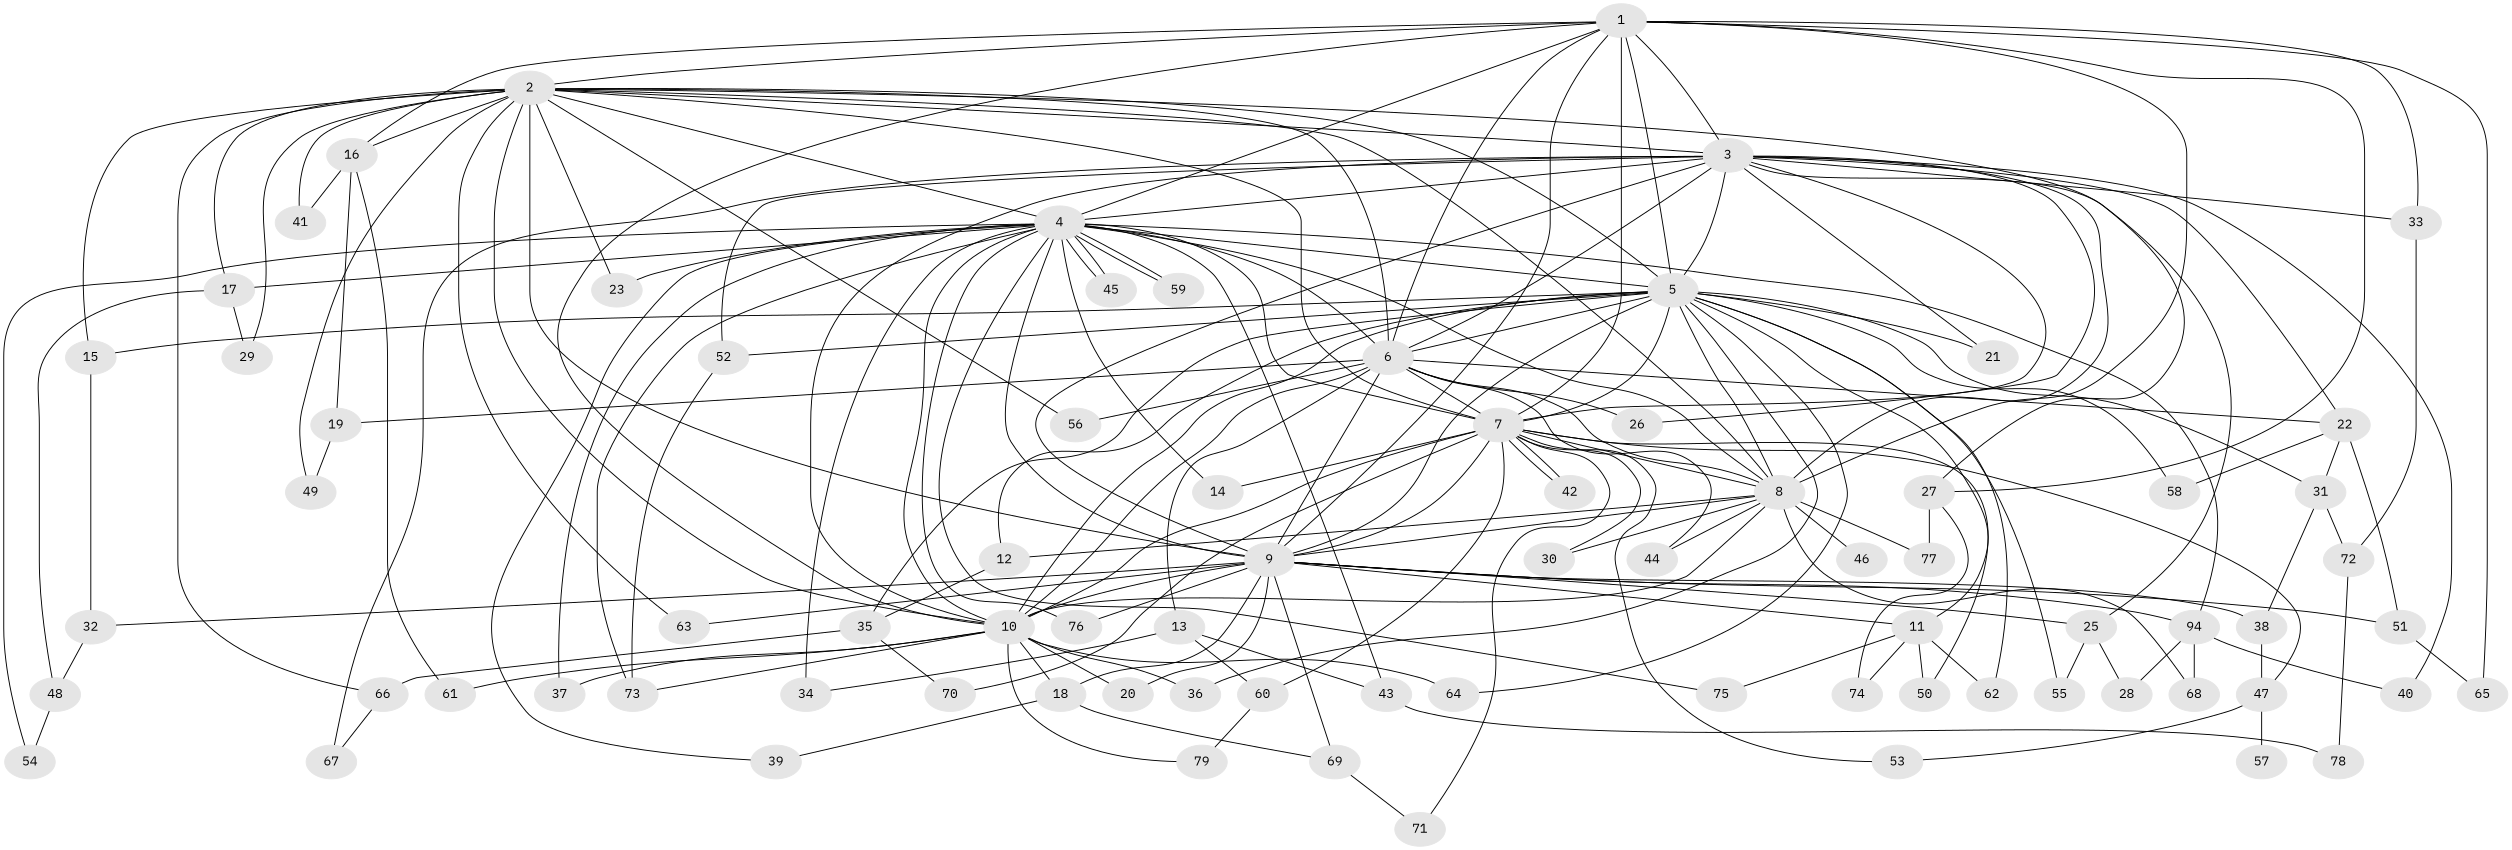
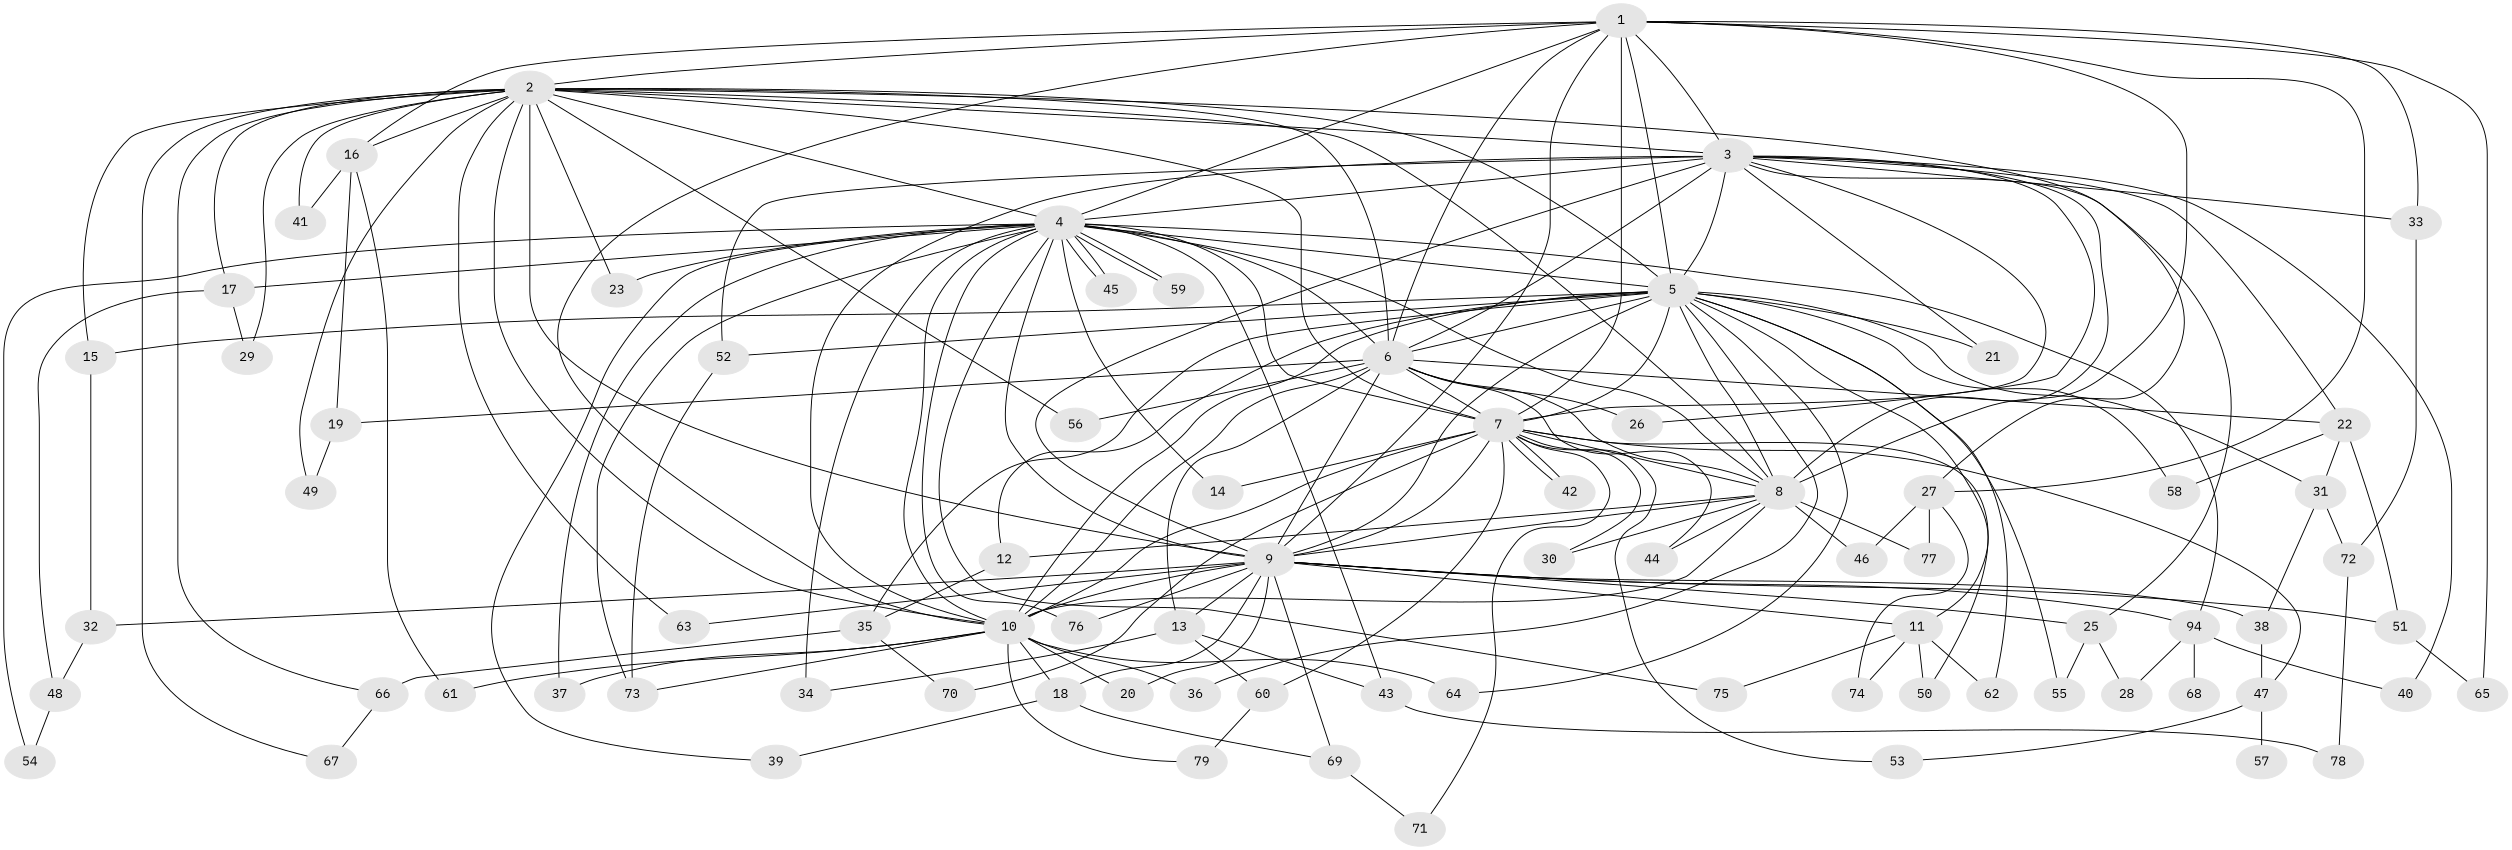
edge "3" -- "67": now "2" -- "67"
edge "27" -- "46": added
edge "9" -- "13": added
edge "8" -- "68": removed
